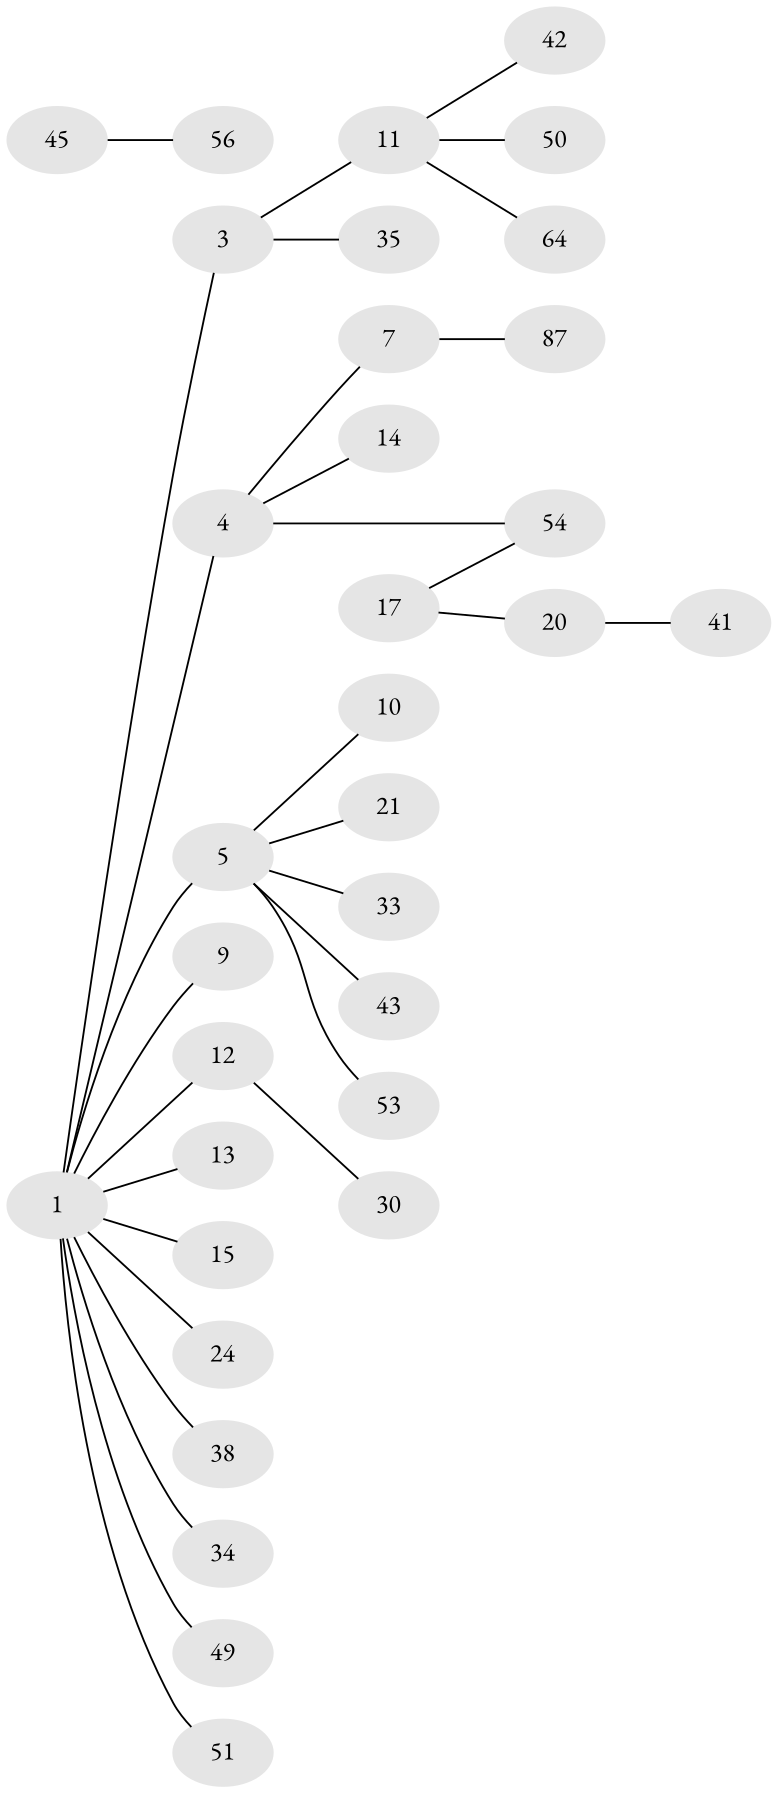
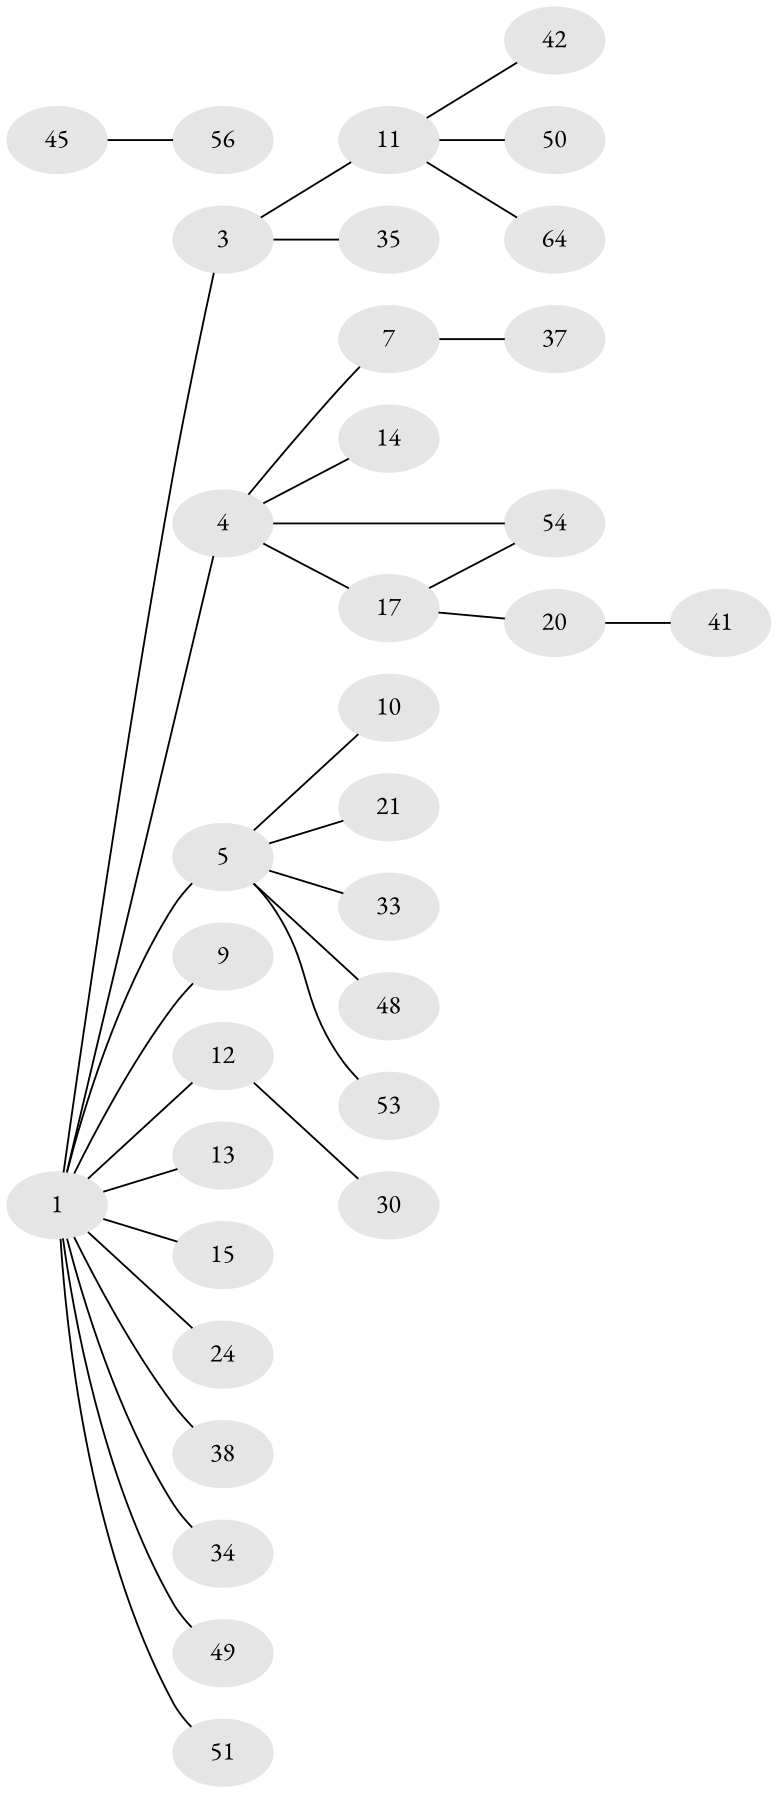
node "87": label "87" -> "37"
edge "4" -- "17": added
node "43": label "43" -> "48"
